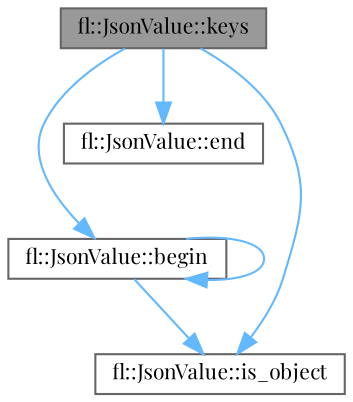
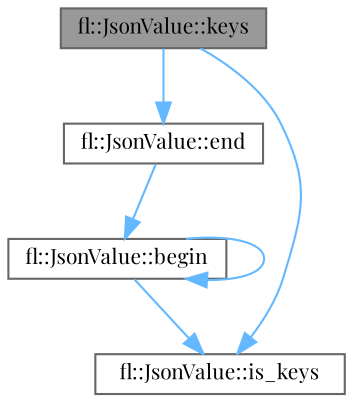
edge "fl::JsonValue::keys" -> "fl::JsonValue::begin": now "fl::JsonValue::end" -> "fl::JsonValue::begin"
node "fl::JsonValue::is_object": label "fl::JsonValue::is_object" -> "fl::JsonValue::is_keys"
